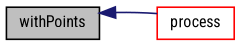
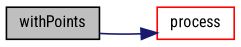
edge "process" -> "withPoints": reversed
